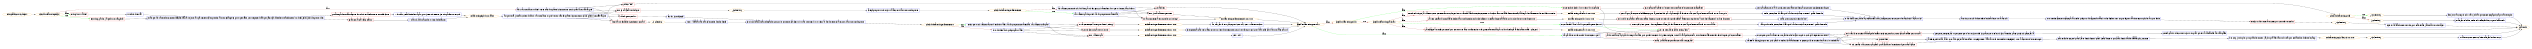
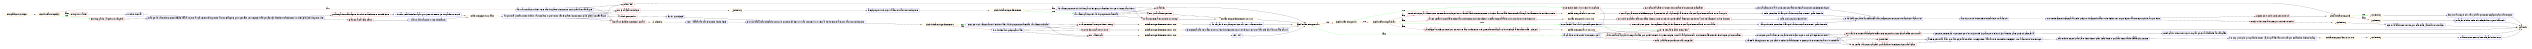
edge "Check boolean QuincyDuviri1" -> "et cet endroit chelou d'où tu viens? duviri-machin": label "false" -> "true"
node "Je pense que tu me dis que je peux rester ici?": added
edge "Check boolean QuincyNewWar1" -> "Check boolean QuincyDuviri1": label "false" -> "true"
